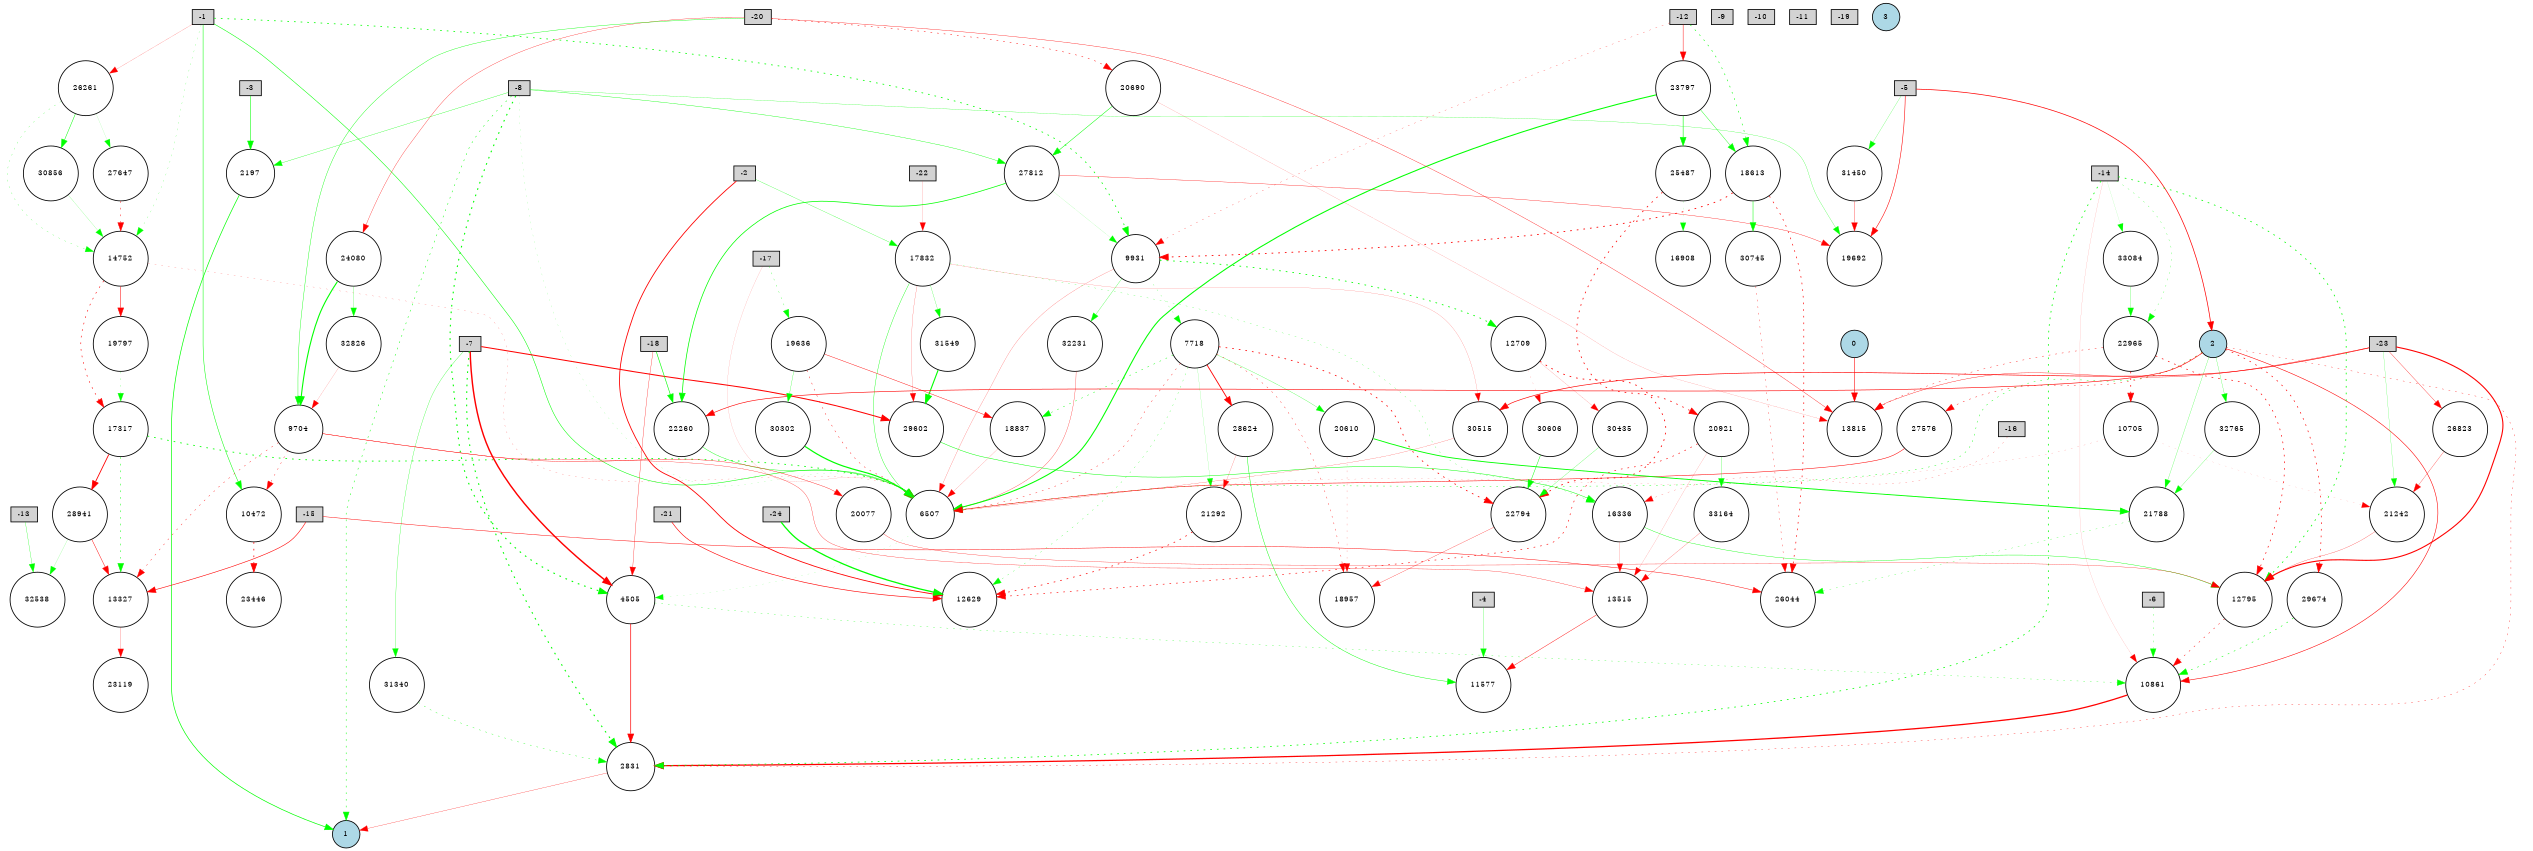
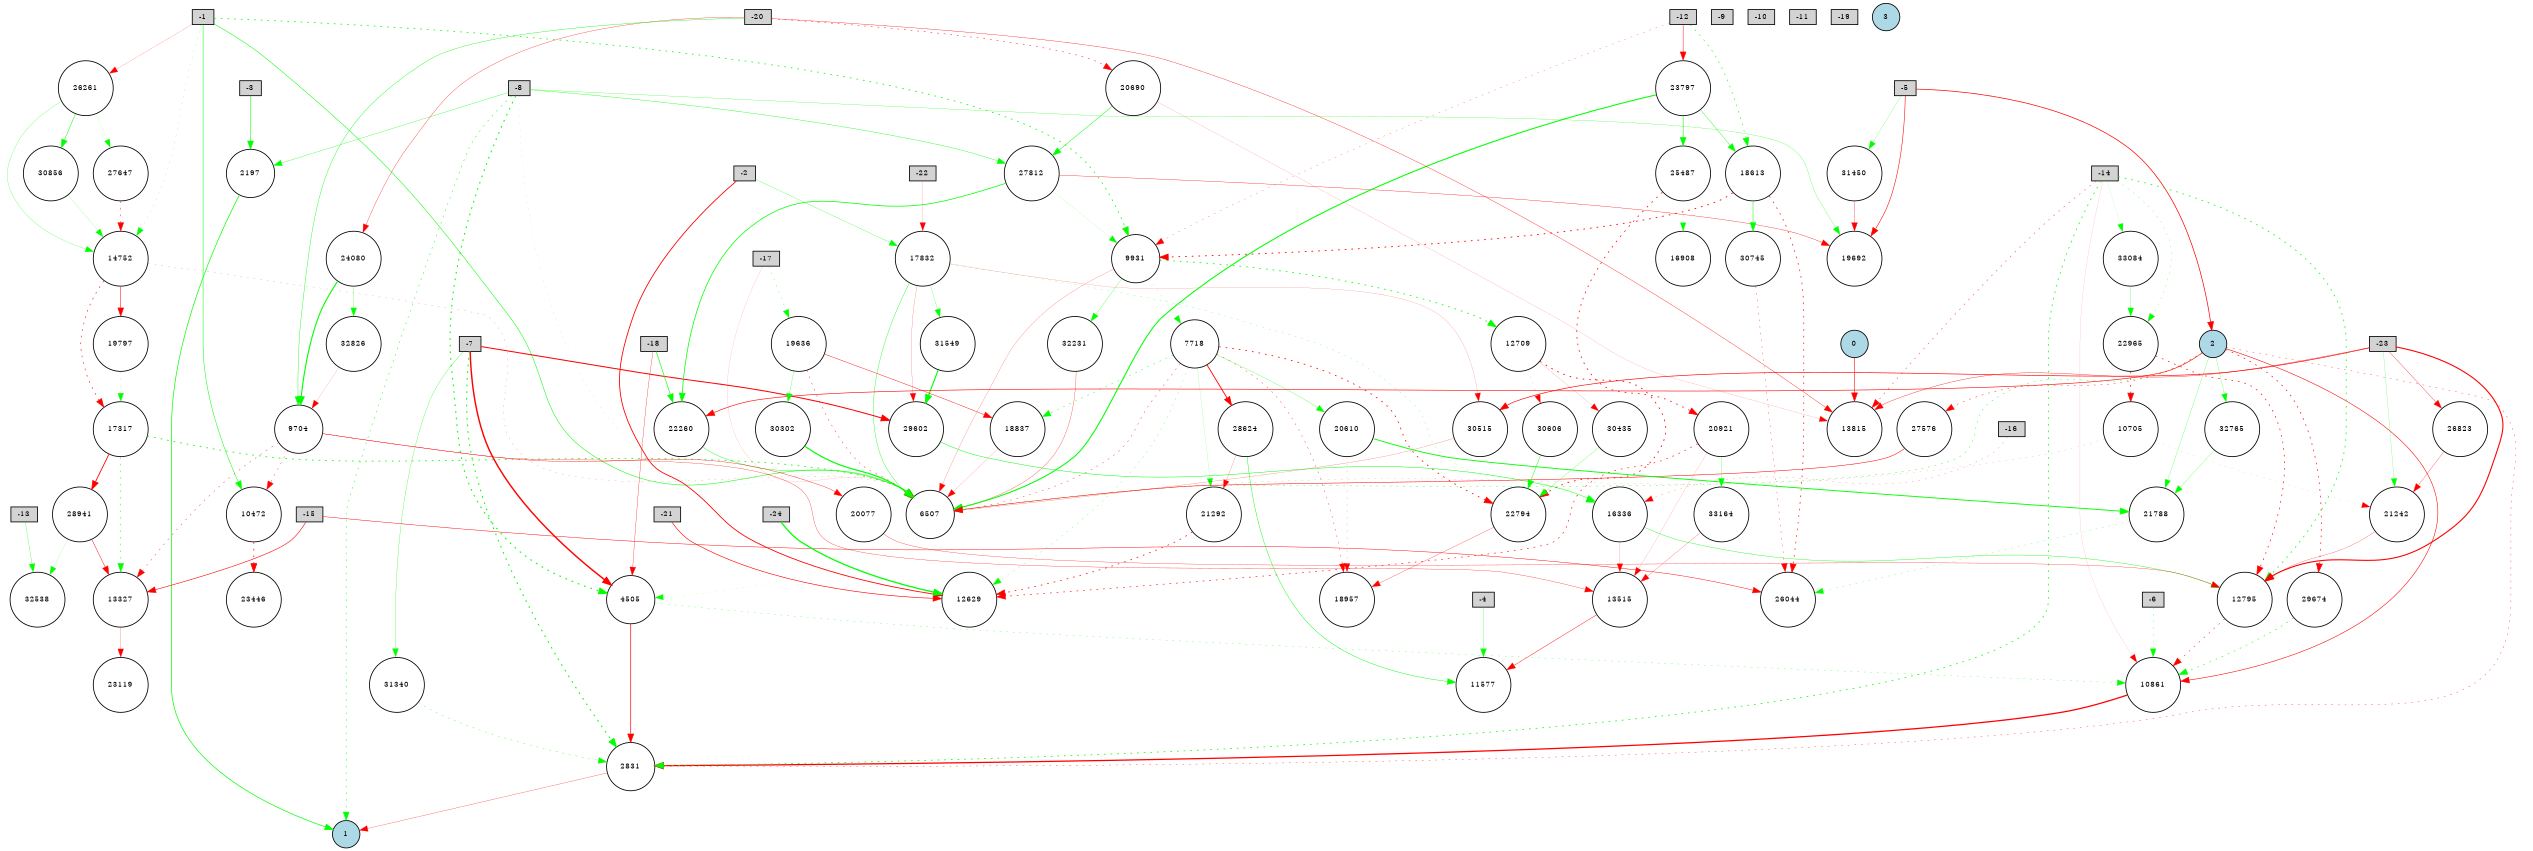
edge "26261" -> "14752": style dotted -> solid
edge "22965" -> "13815": now "-14" -> "13815"
